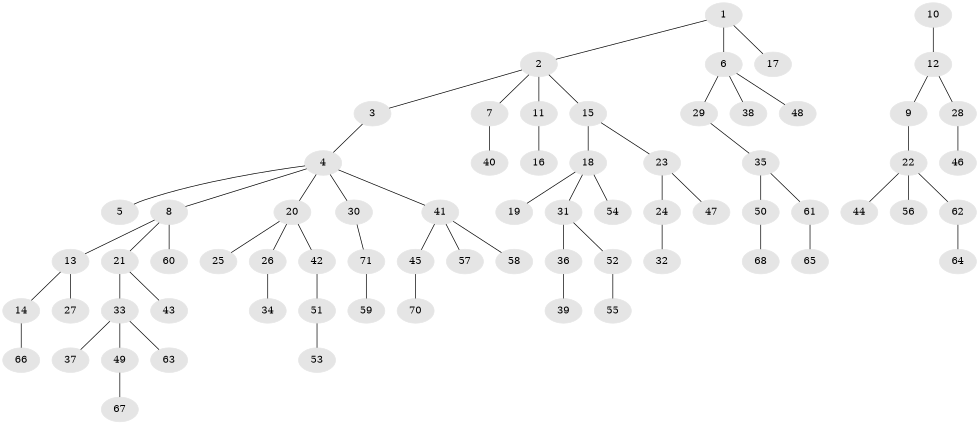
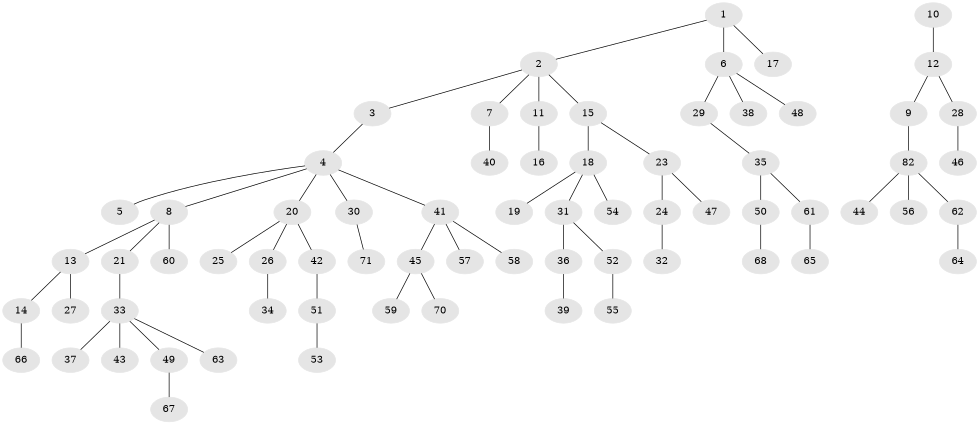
node "22": label "22" -> "82"
edge "21" -- "43": now "33" -- "43"
edge "71" -- "59": now "45" -- "59"
